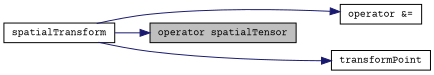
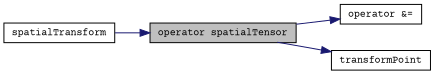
edge "spatialTransform" -> "operator &=": now "operator spatialTensor" -> "operator &="
edge "spatialTransform" -> "transformPoint": now "operator spatialTensor" -> "transformPoint"
